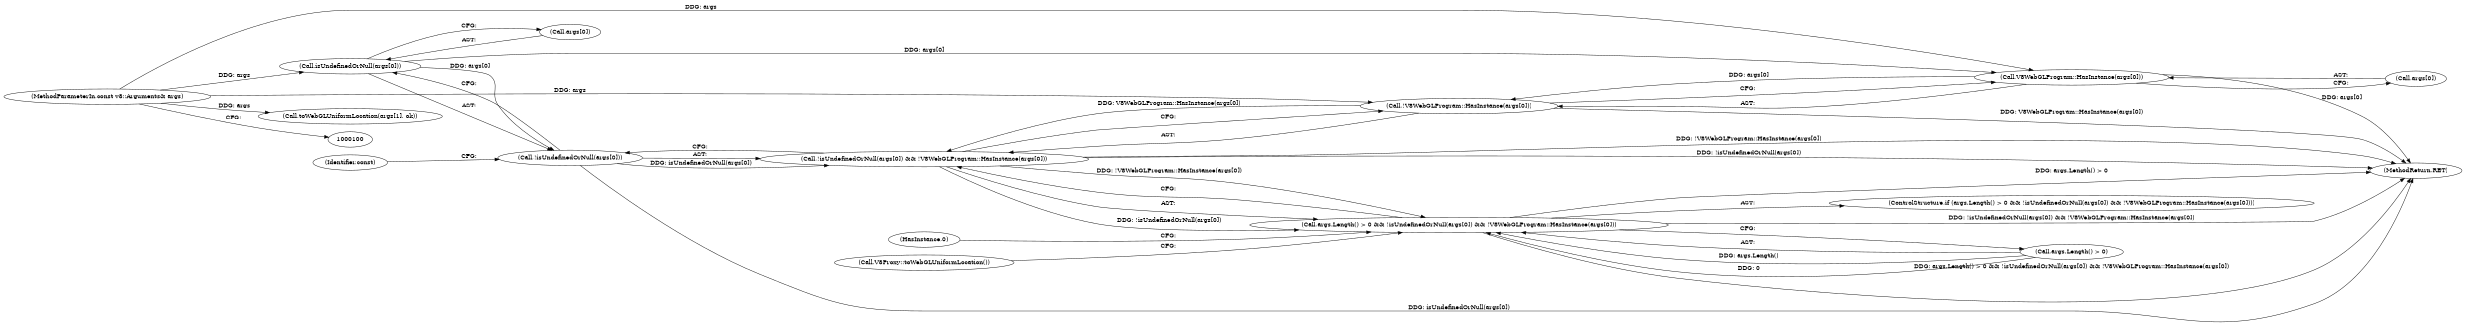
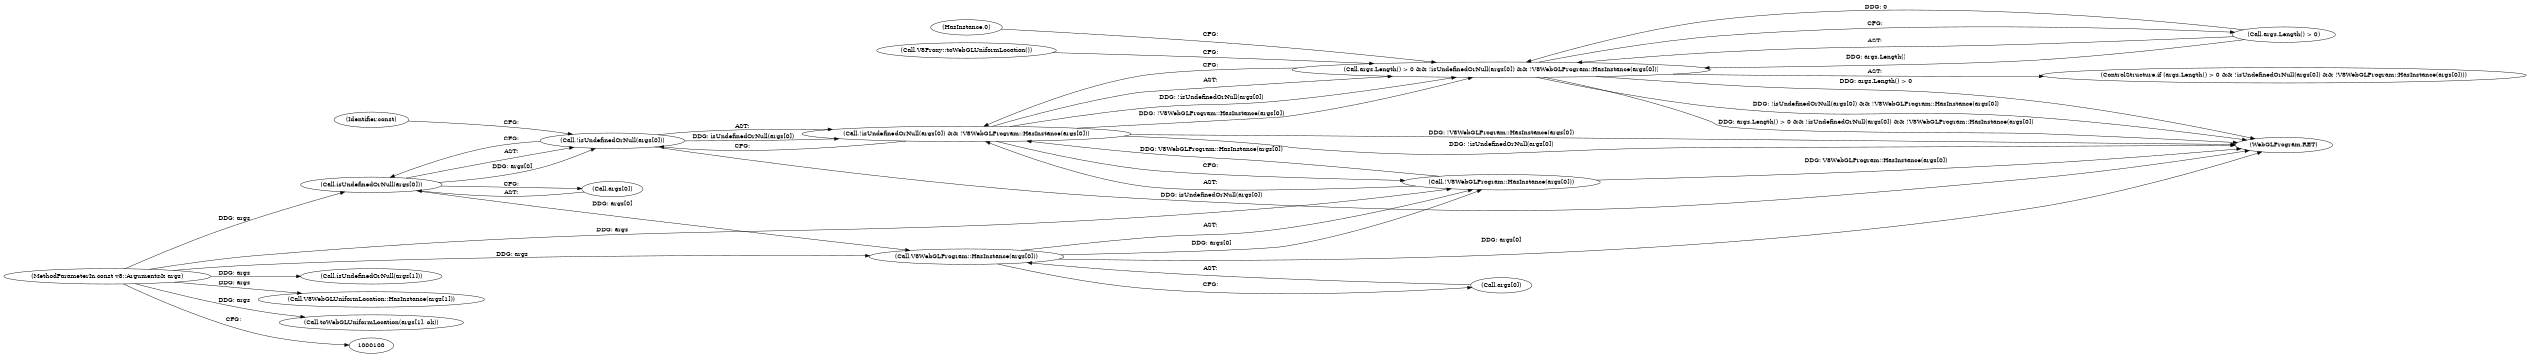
edge "(Call,!V8WebGLProgram::HasInstance(args[0]))" -> "(Call,V8WebGLProgram::HasInstance(args[0]))": removed, label "CFG:"
node "(MethodReturn,RET)": label "(MethodReturn,RET)" -> "(WebGLProgram,RET)"
node "(Call,isUndefinedOrNull(args[1]))": added
node "(Call,V8WebGLUniformLocation::HasInstance(args[1]))": added
